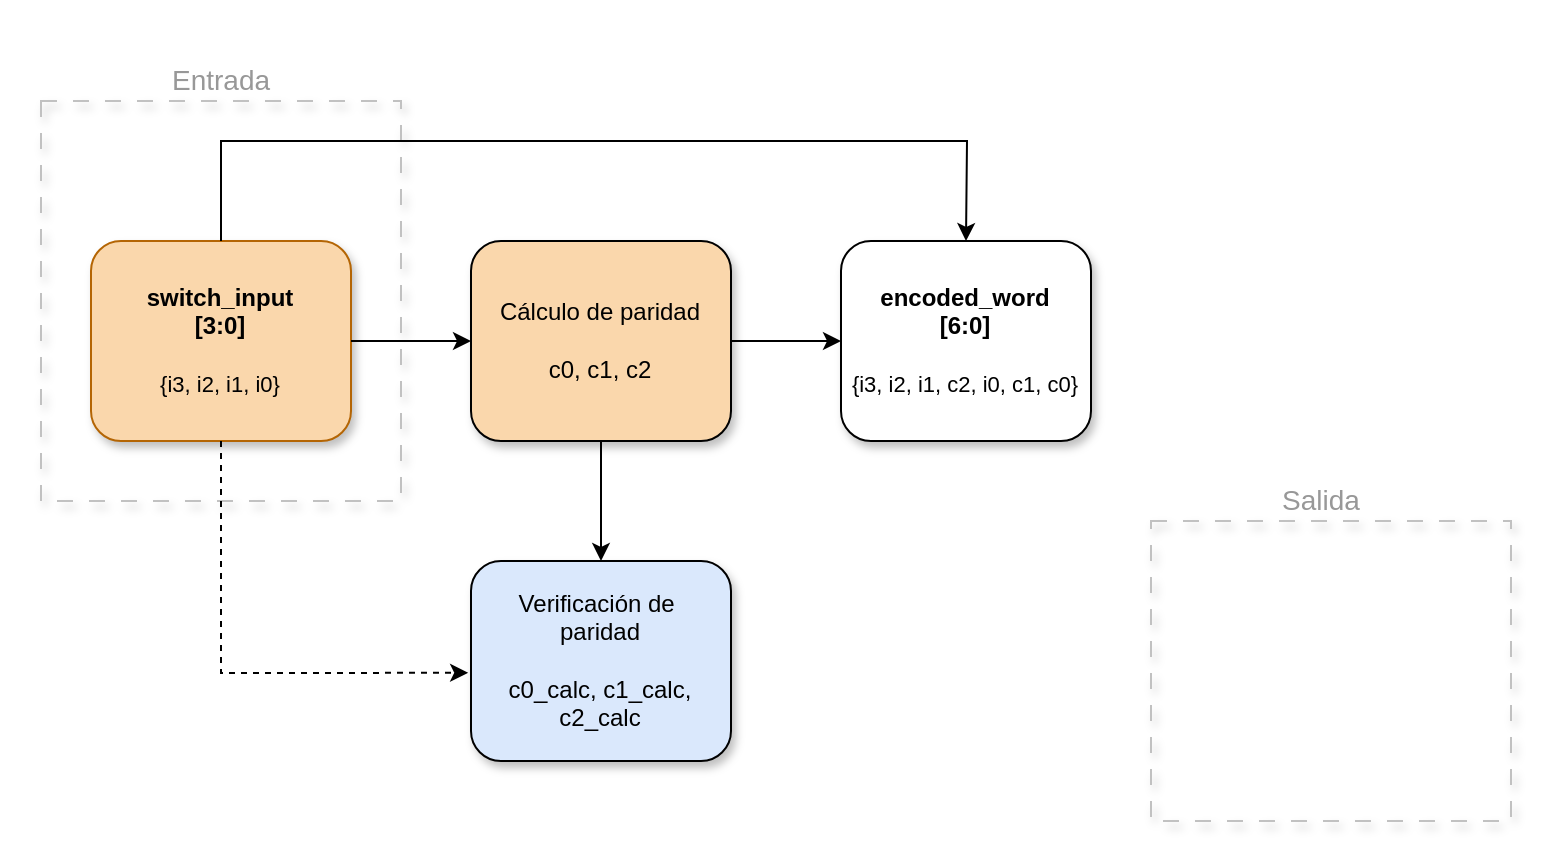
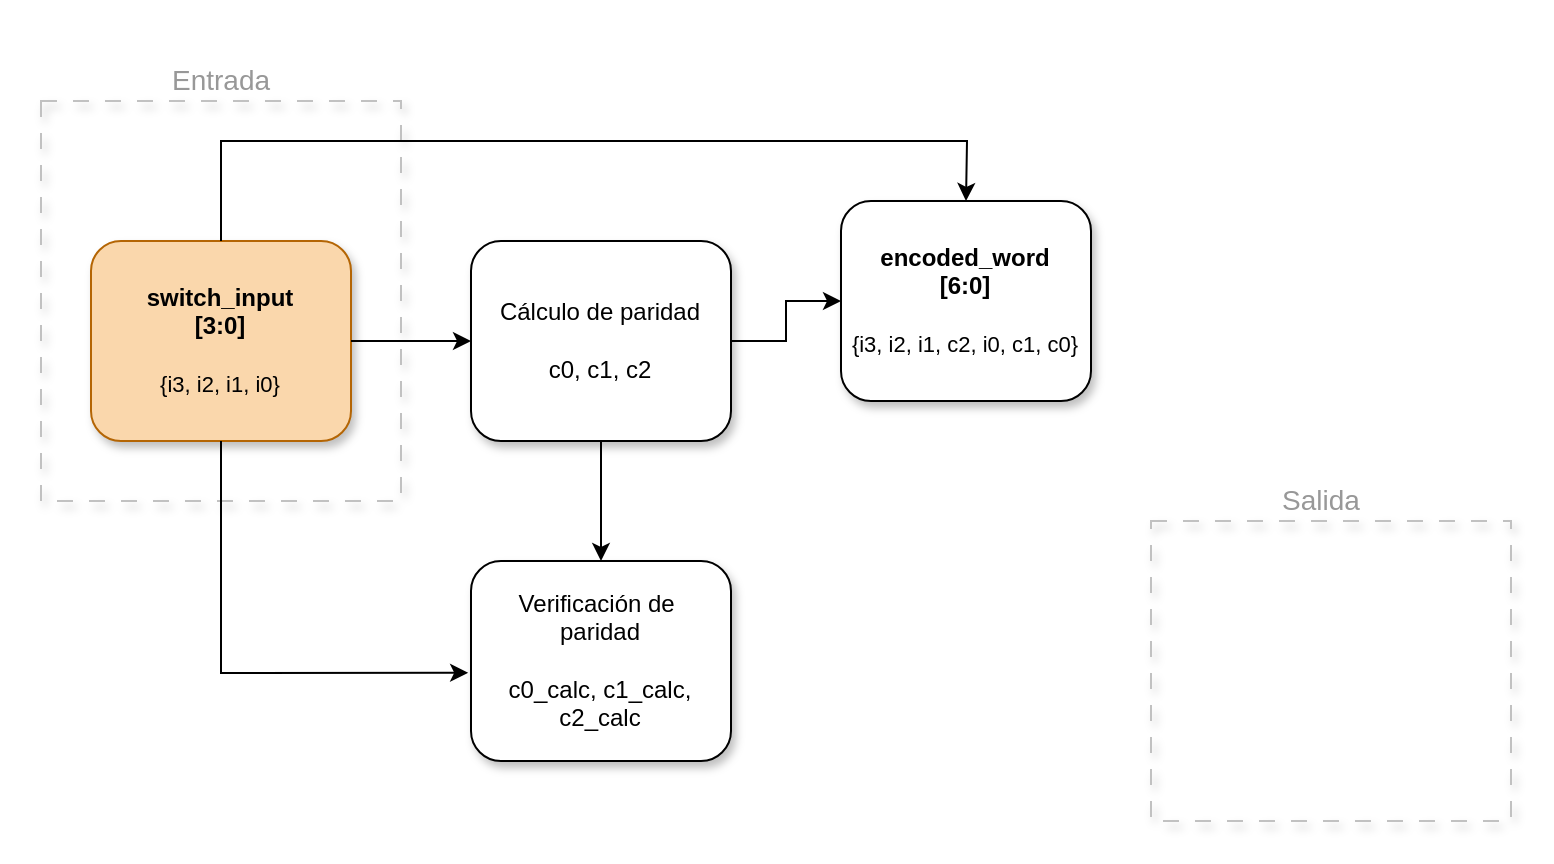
node "Cálculo de paridad c0, c1, c2": fillcolor #fad7ac -> #ffffff
node "encoded_word [6:0] {i3, i2, i1, c2, i0, c1, c0}": moved (966, 341) -> (966, 301)
node "Verificación de paridad c0_calc, c1_calc, c2_calc": fillcolor #dae8fc -> #ffffff
edge "switch_input [3:0] {i3, i2, i1, i0}" -> "Verificación de paridad c0_calc, c1_calc, c2_calc": style dashed -> solid
